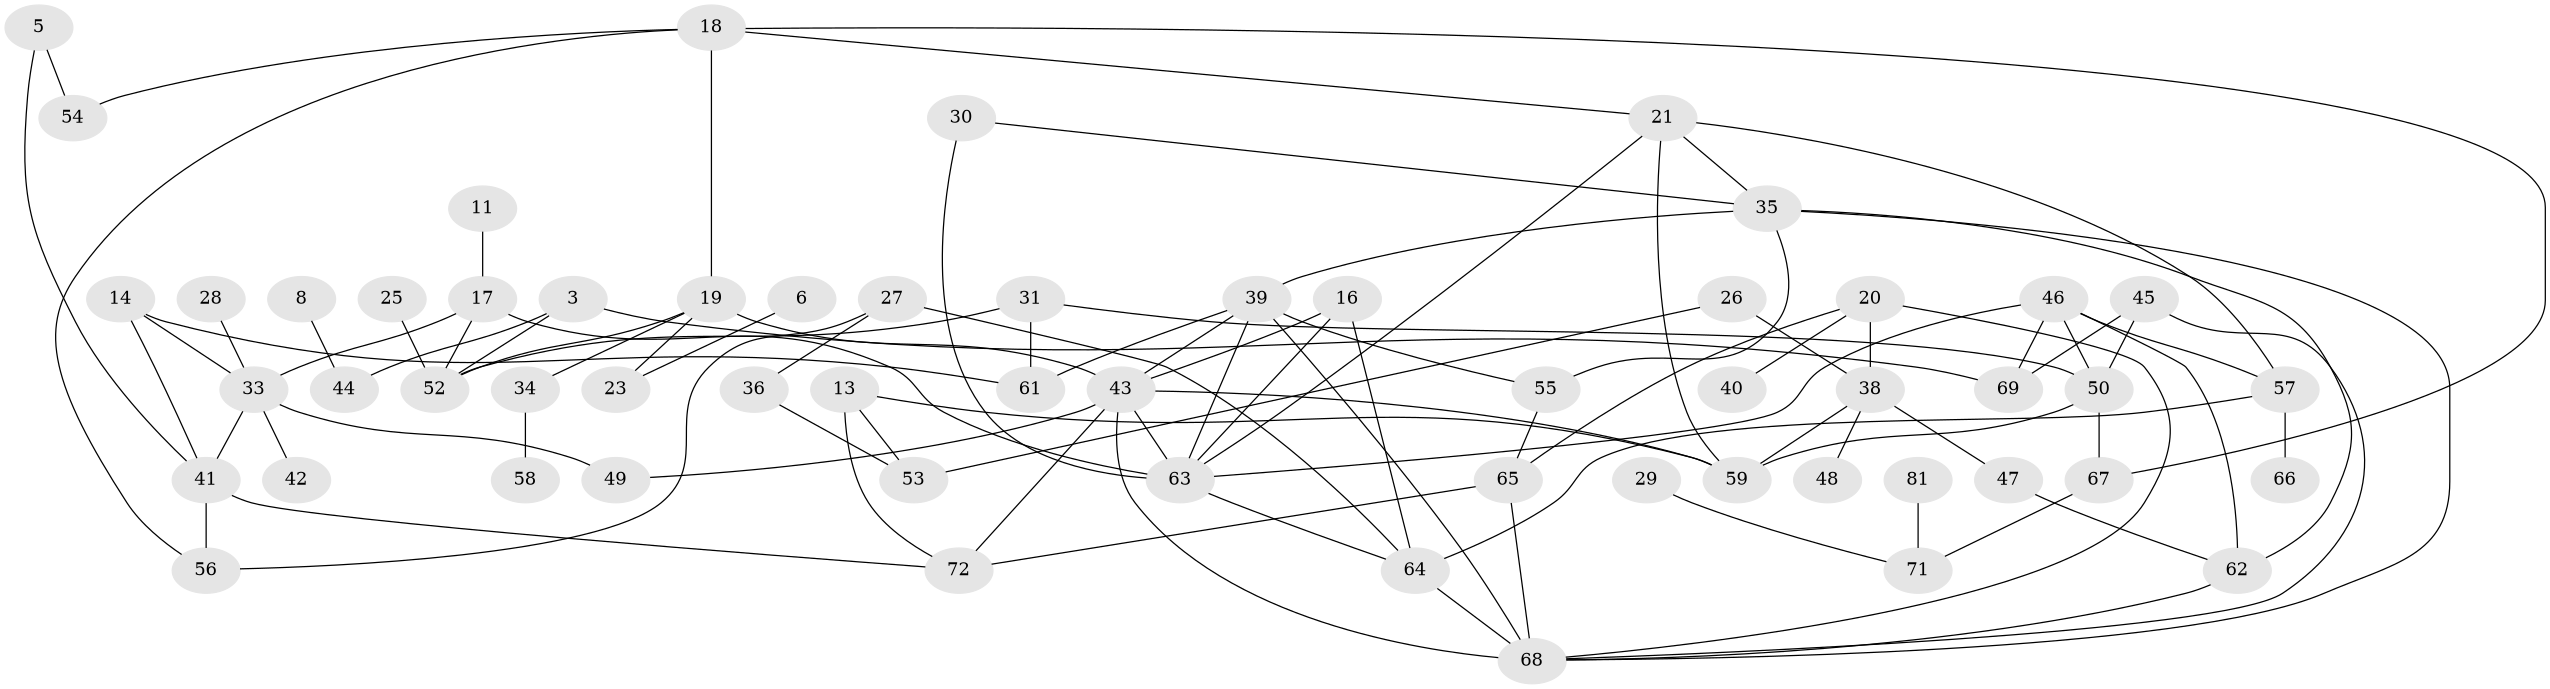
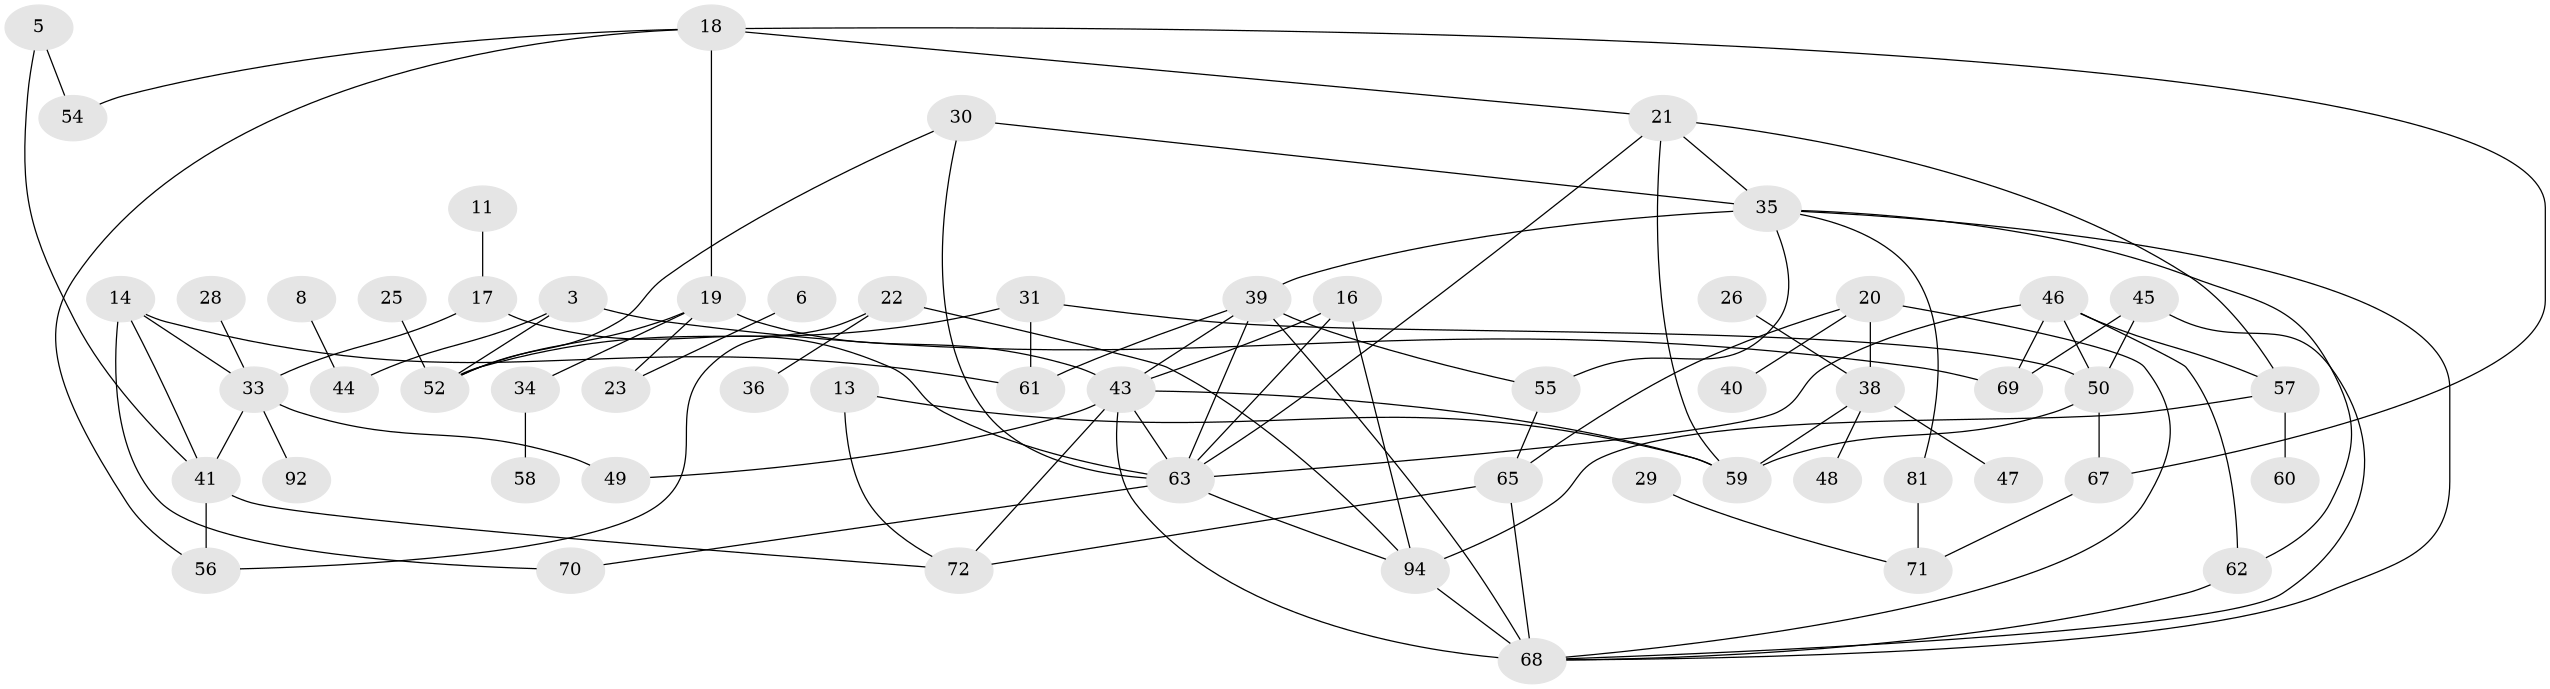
node "27": label "27" -> "22"
edge "35" -- "81": added
edge "17" -- "52": now "30" -- "52"
node "42": label "42" -> "92"
node "53": removed
node "66": label "66" -> "60"
edge "47" -- "62": removed
node "70": added
node "64": label "64" -> "94"
